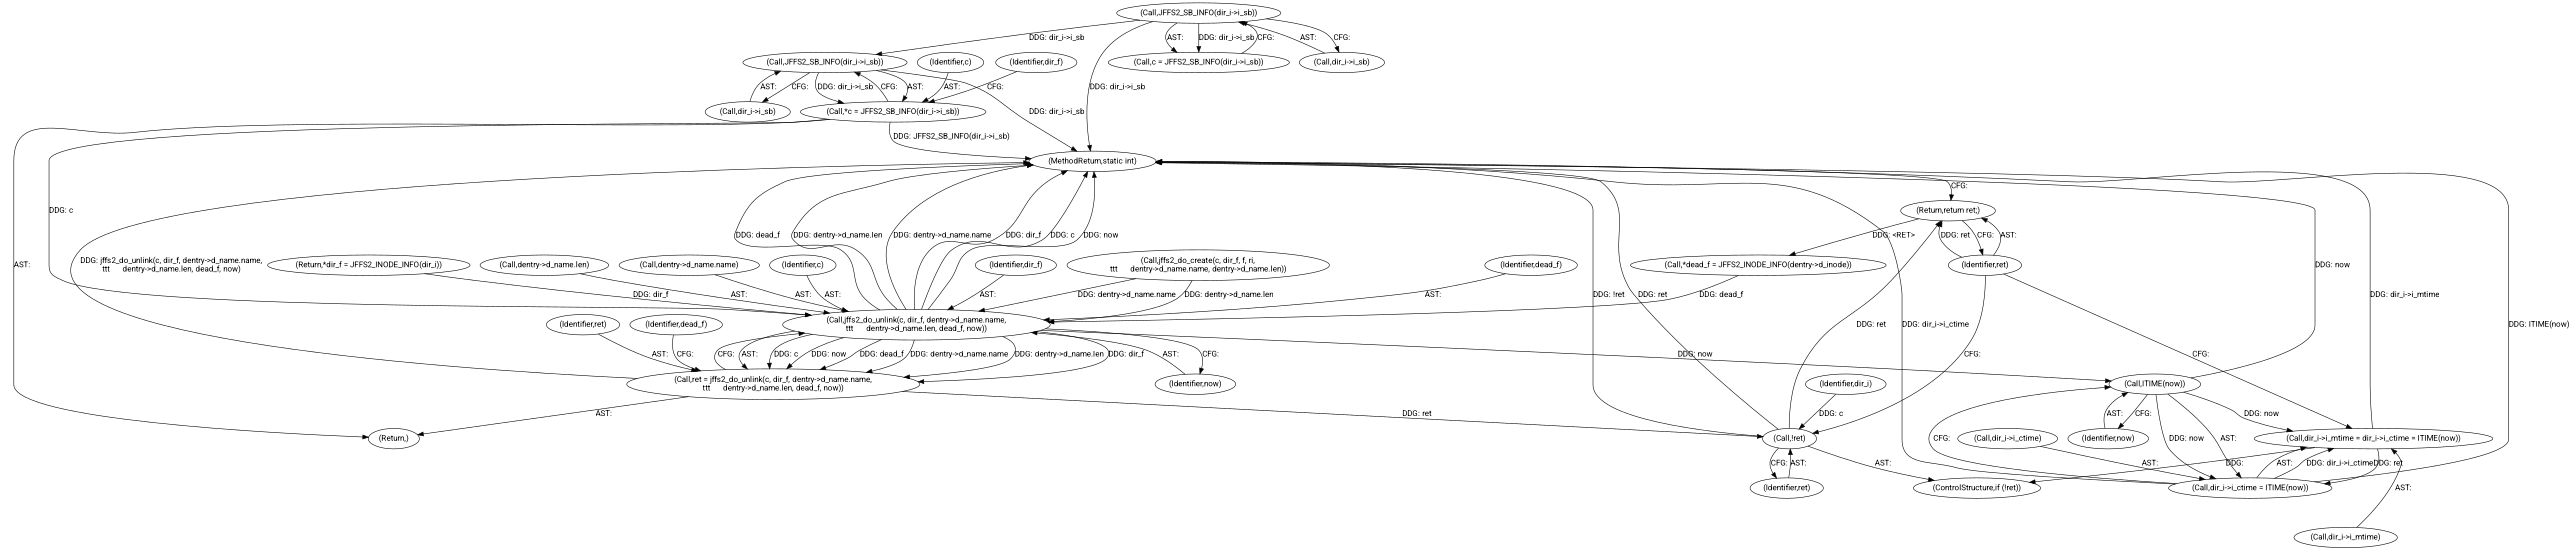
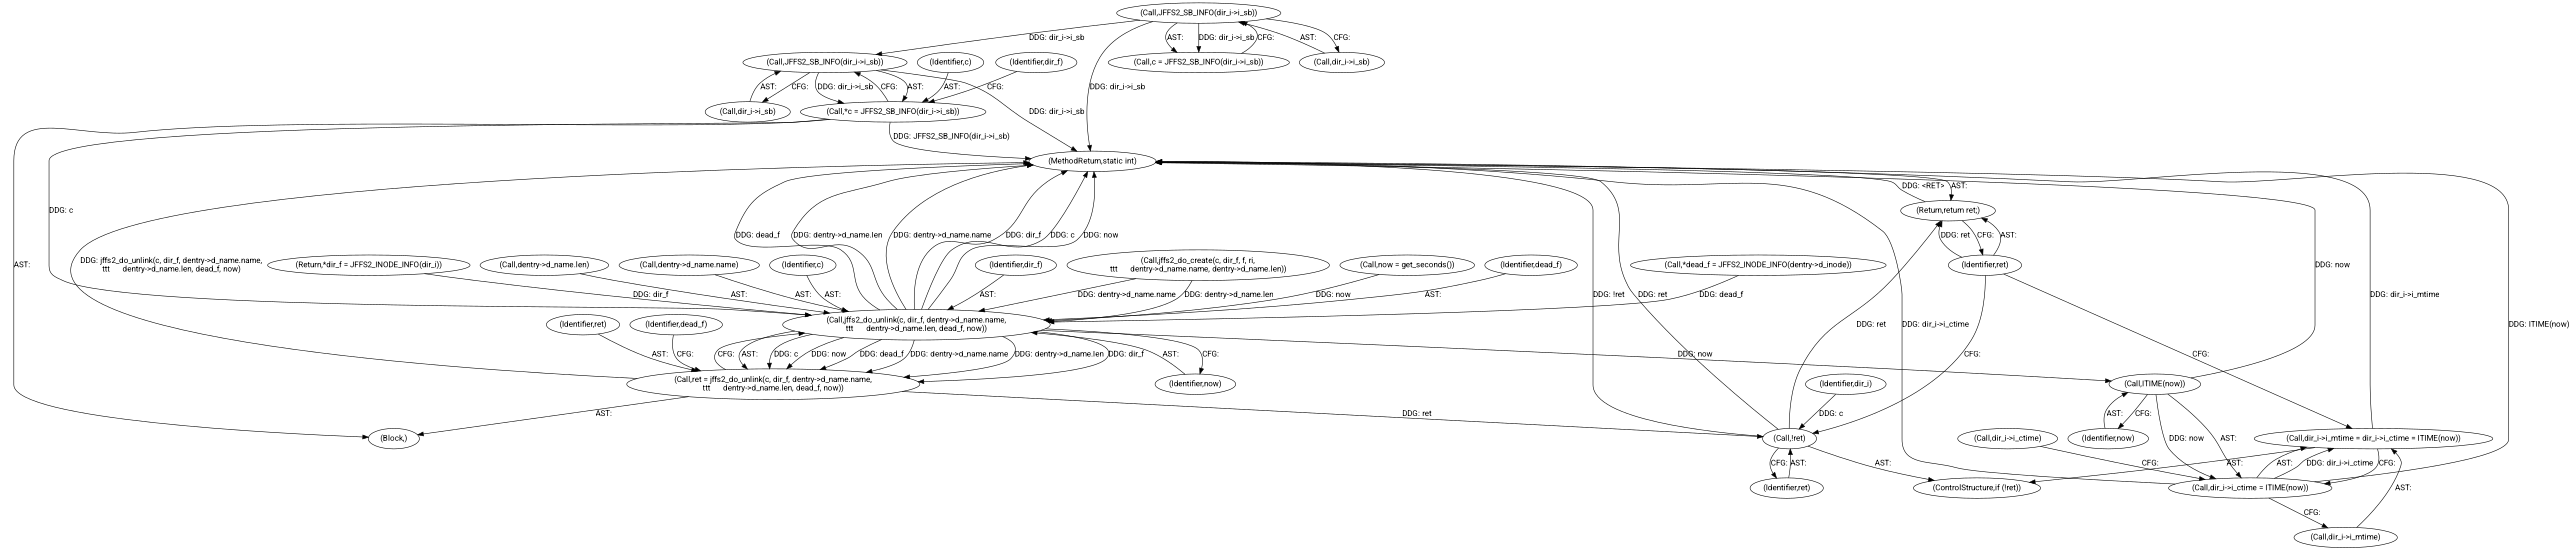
edge "(MethodReturn,static int)" -> "(Return,return ret;)": label "CFG: " -> "AST: "
edge "(Return,return ret;)" -> "(Call,*dead_f = JFFS2_INODE_INFO(dentry->d_inode))": now "(Return,return ret;)" -> "(MethodReturn,static int)"
node "(Call,now = get_seconds())": added
edge "(Call,ITIME(now))" -> "(Call,dir_i->i_mtime = dir_i->i_ctime = ITIME(now))": removed, label "DDG: now"
node "(Return,)": label "(Return,)" -> "(Block,)"
edge "(Call,dir_i->i_ctime = ITIME(now))" -> "(Call,ITIME(now))": now "(Call,dir_i->i_ctime = ITIME(now))" -> "(Call,dir_i->i_mtime)"
edge "(Call,dir_i->i_ctime)" -> "(Call,dir_i->i_ctime = ITIME(now))": label "AST: " -> "CFG: "
edge "(Call,dir_i->i_mtime = dir_i->i_ctime = ITIME(now))" -> "(ControlStructure,if (!ret))": label "DDG: " -> "AST: "
edge "(Call,dir_i->i_mtime = dir_i->i_ctime = ITIME(now))" -> "(Call,dir_i->i_ctime = ITIME(now))": label "DDG: ret" -> "CFG: "
